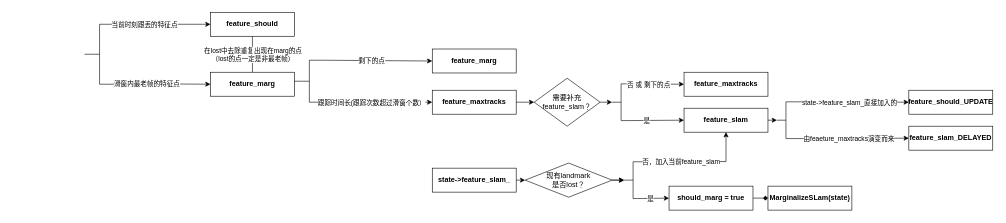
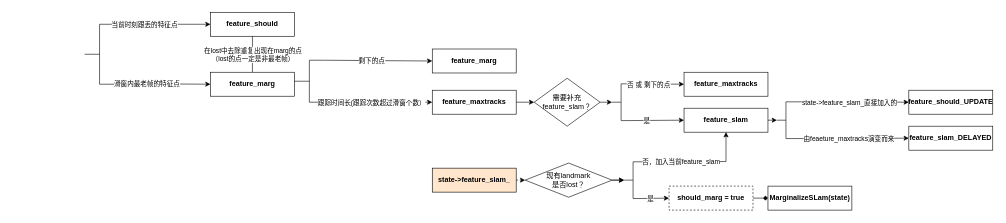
node "state->feature_slam_": fillcolor #ffffff -> #ffe6cc
edge "state->feature_slam_" -> "现有landmark 是否lost？": style solid -> dashed
node "should_marg = true": style solid -> dashed
